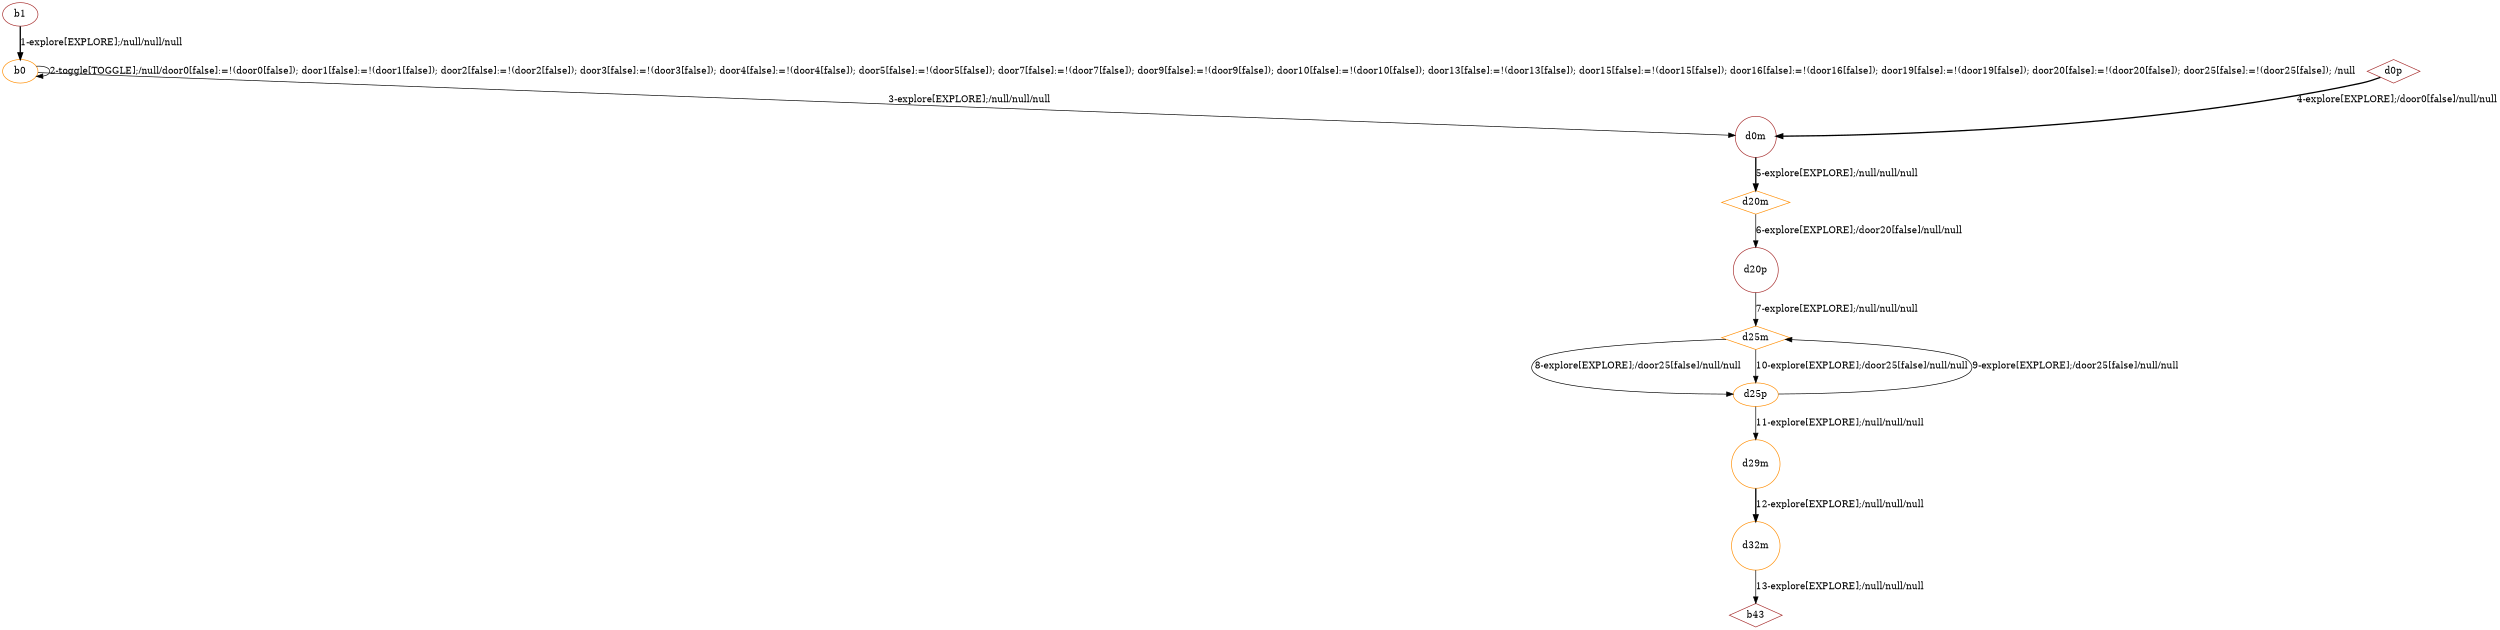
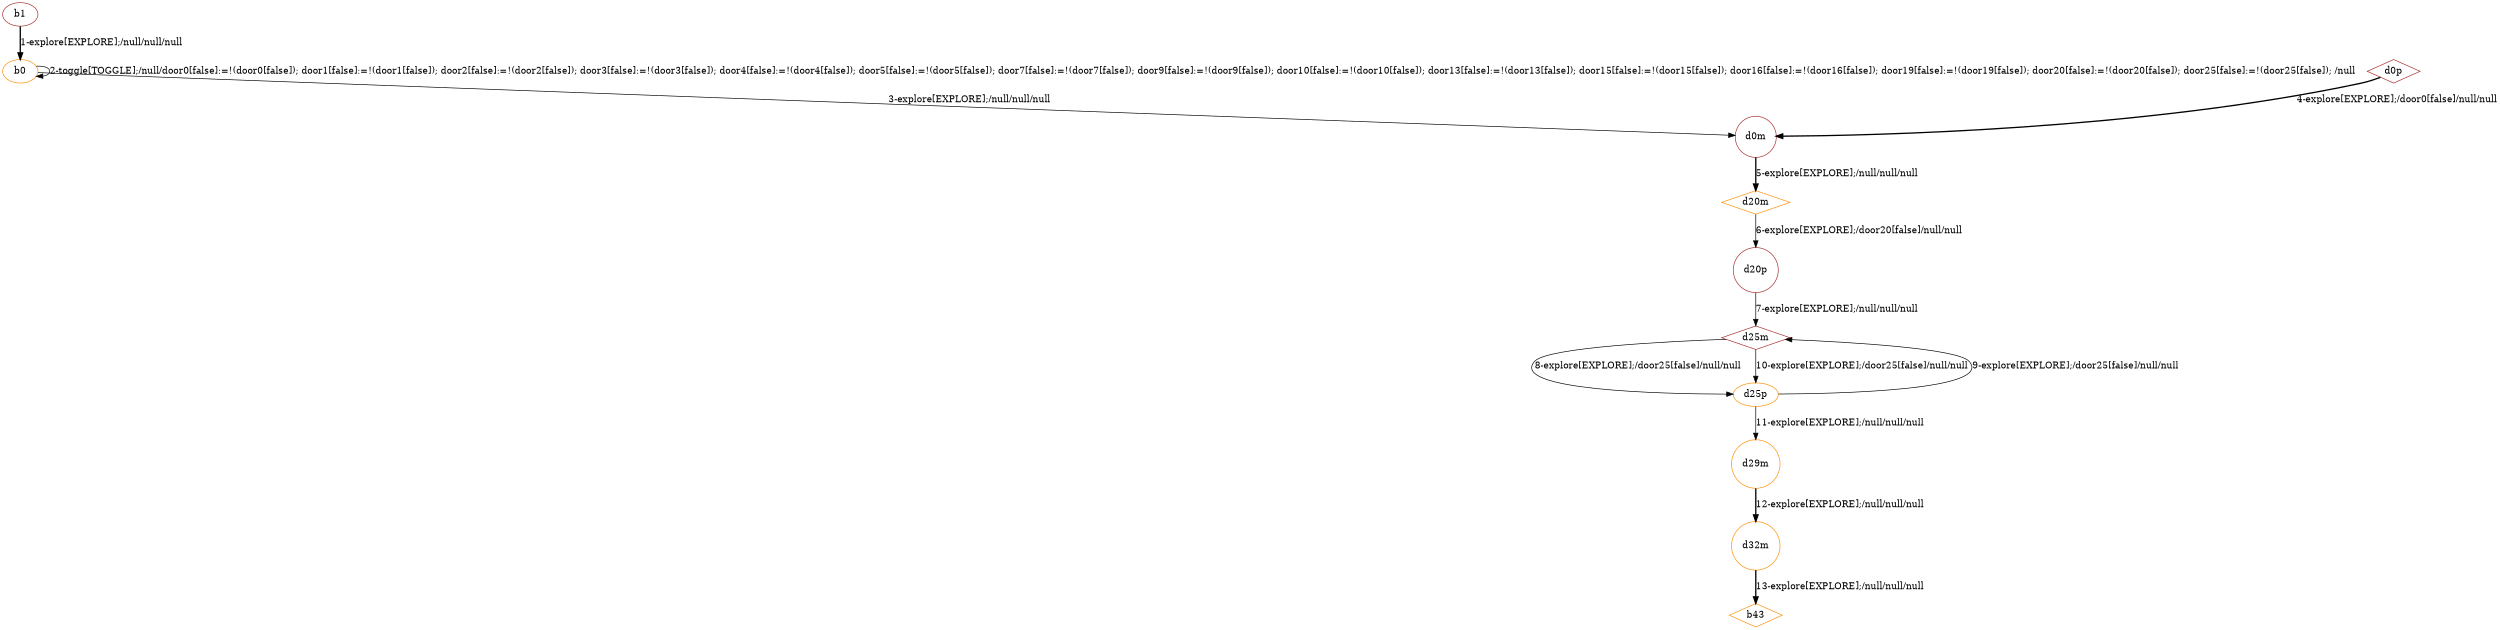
node "d25m": color darkorange -> brown
edge "d32m" -> "b43": style solid -> bold
node "b43": color brown -> darkorange
